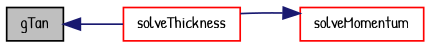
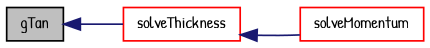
edge "solveThickness" -> "solveMomentum": reversed
